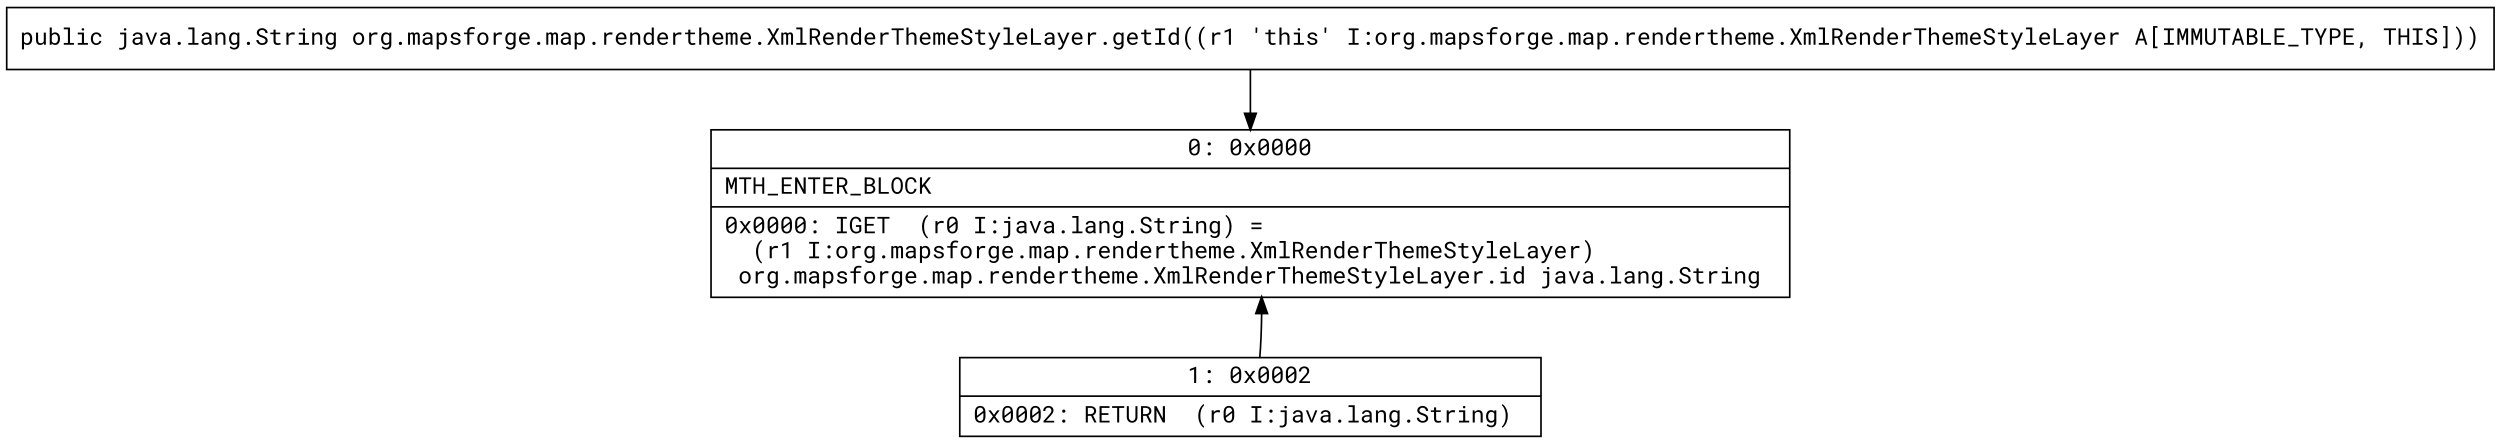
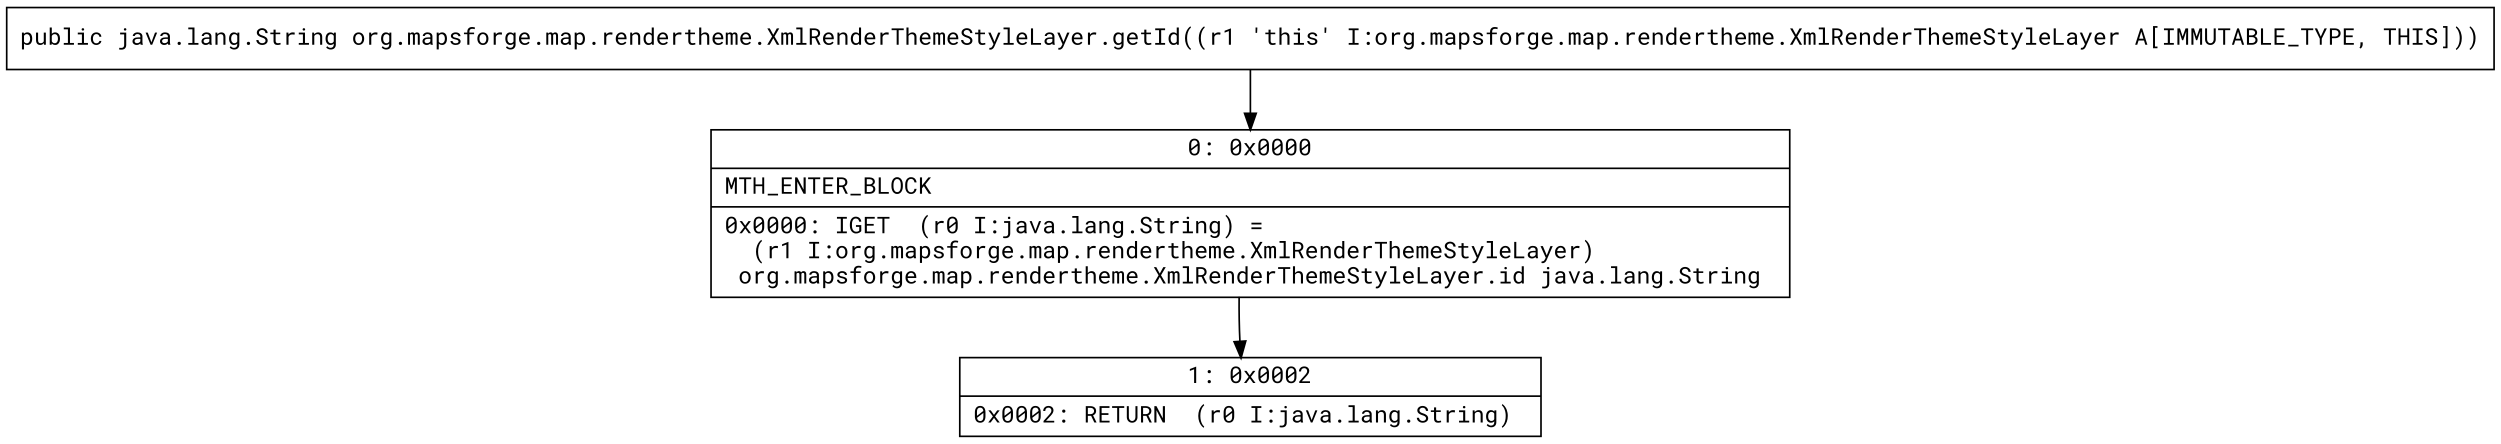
edge "1: 0x0002" -> "0: 0x0000": reversed
